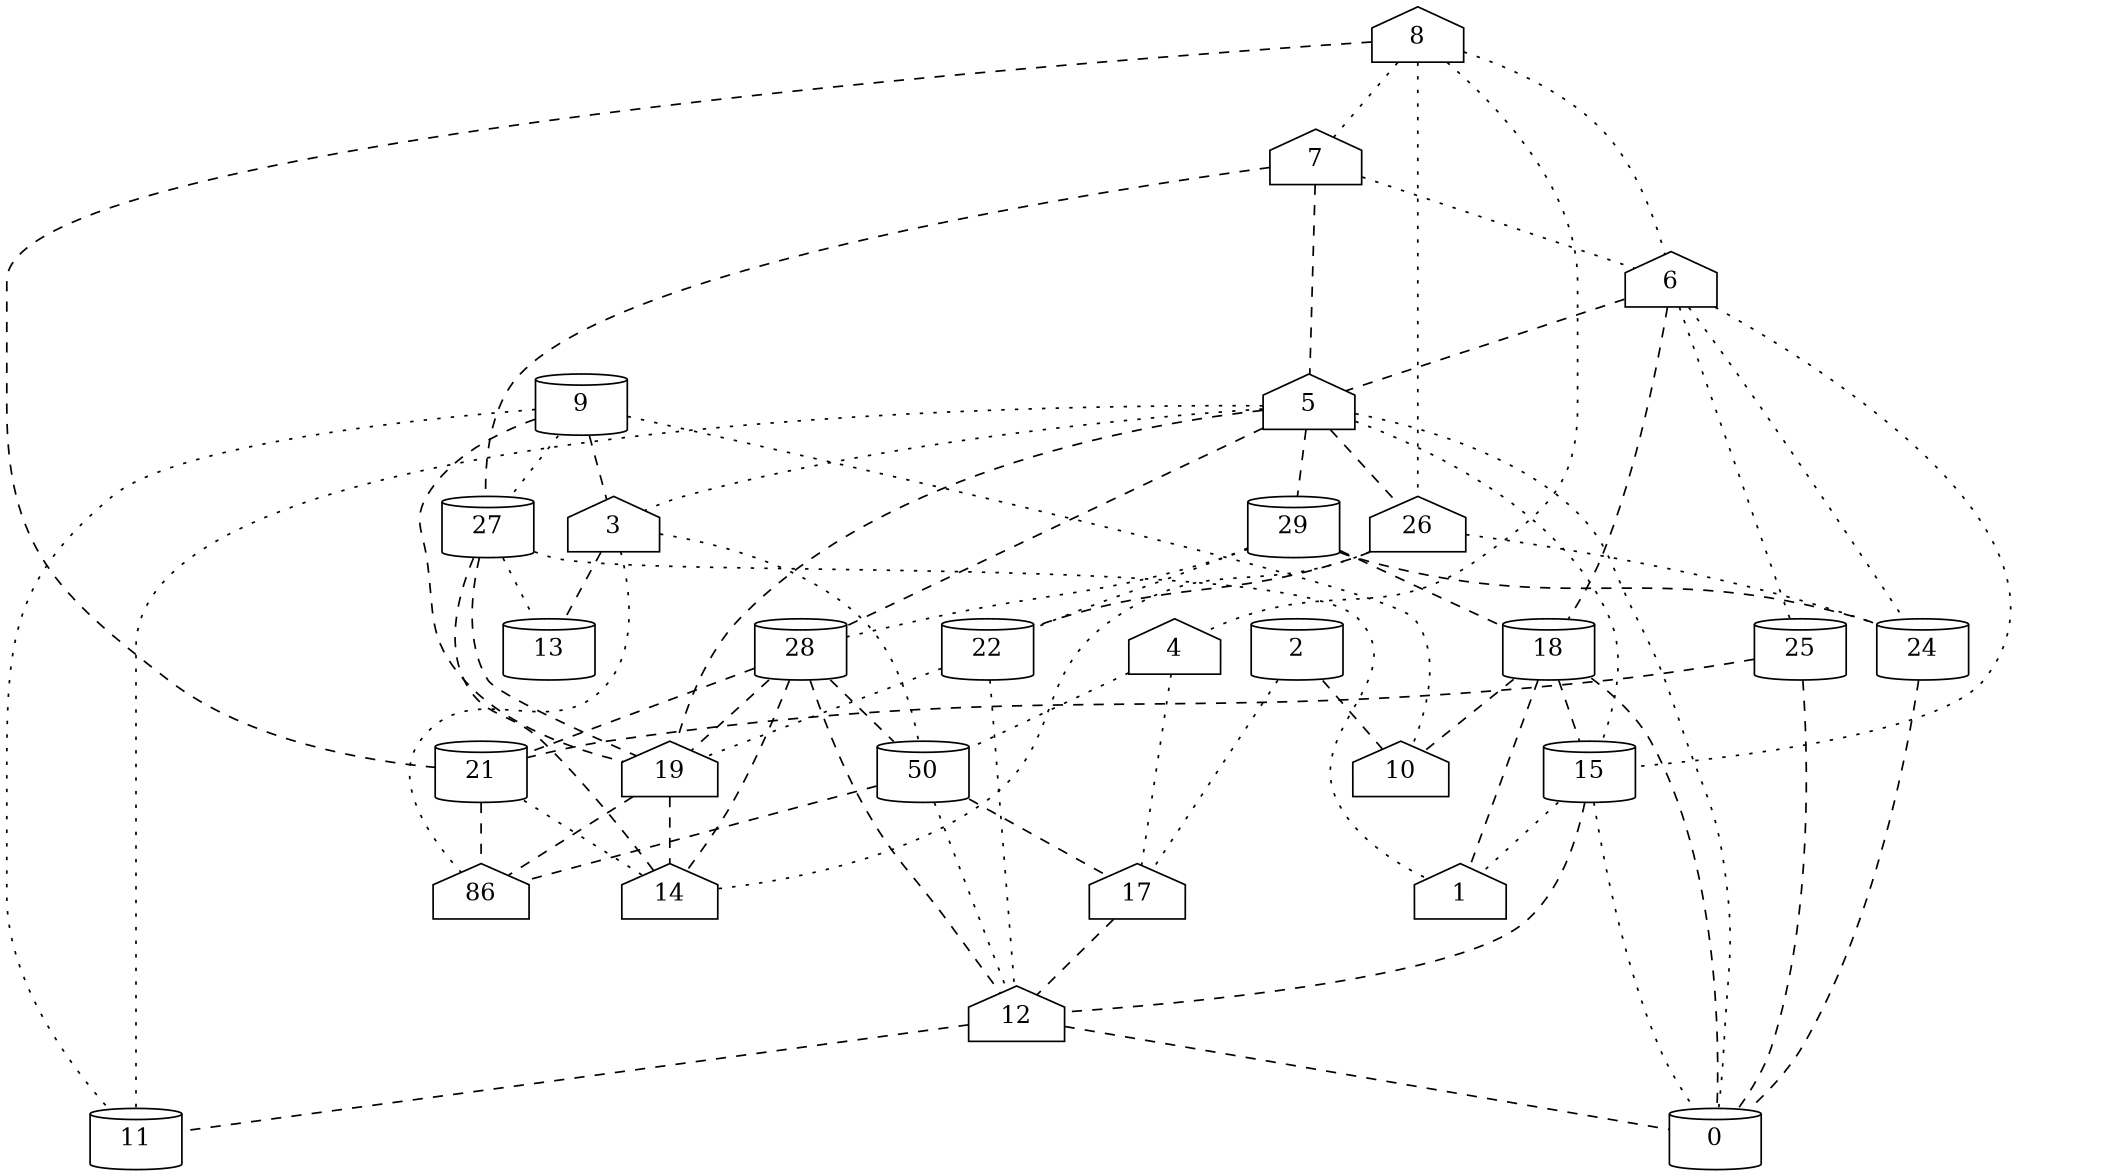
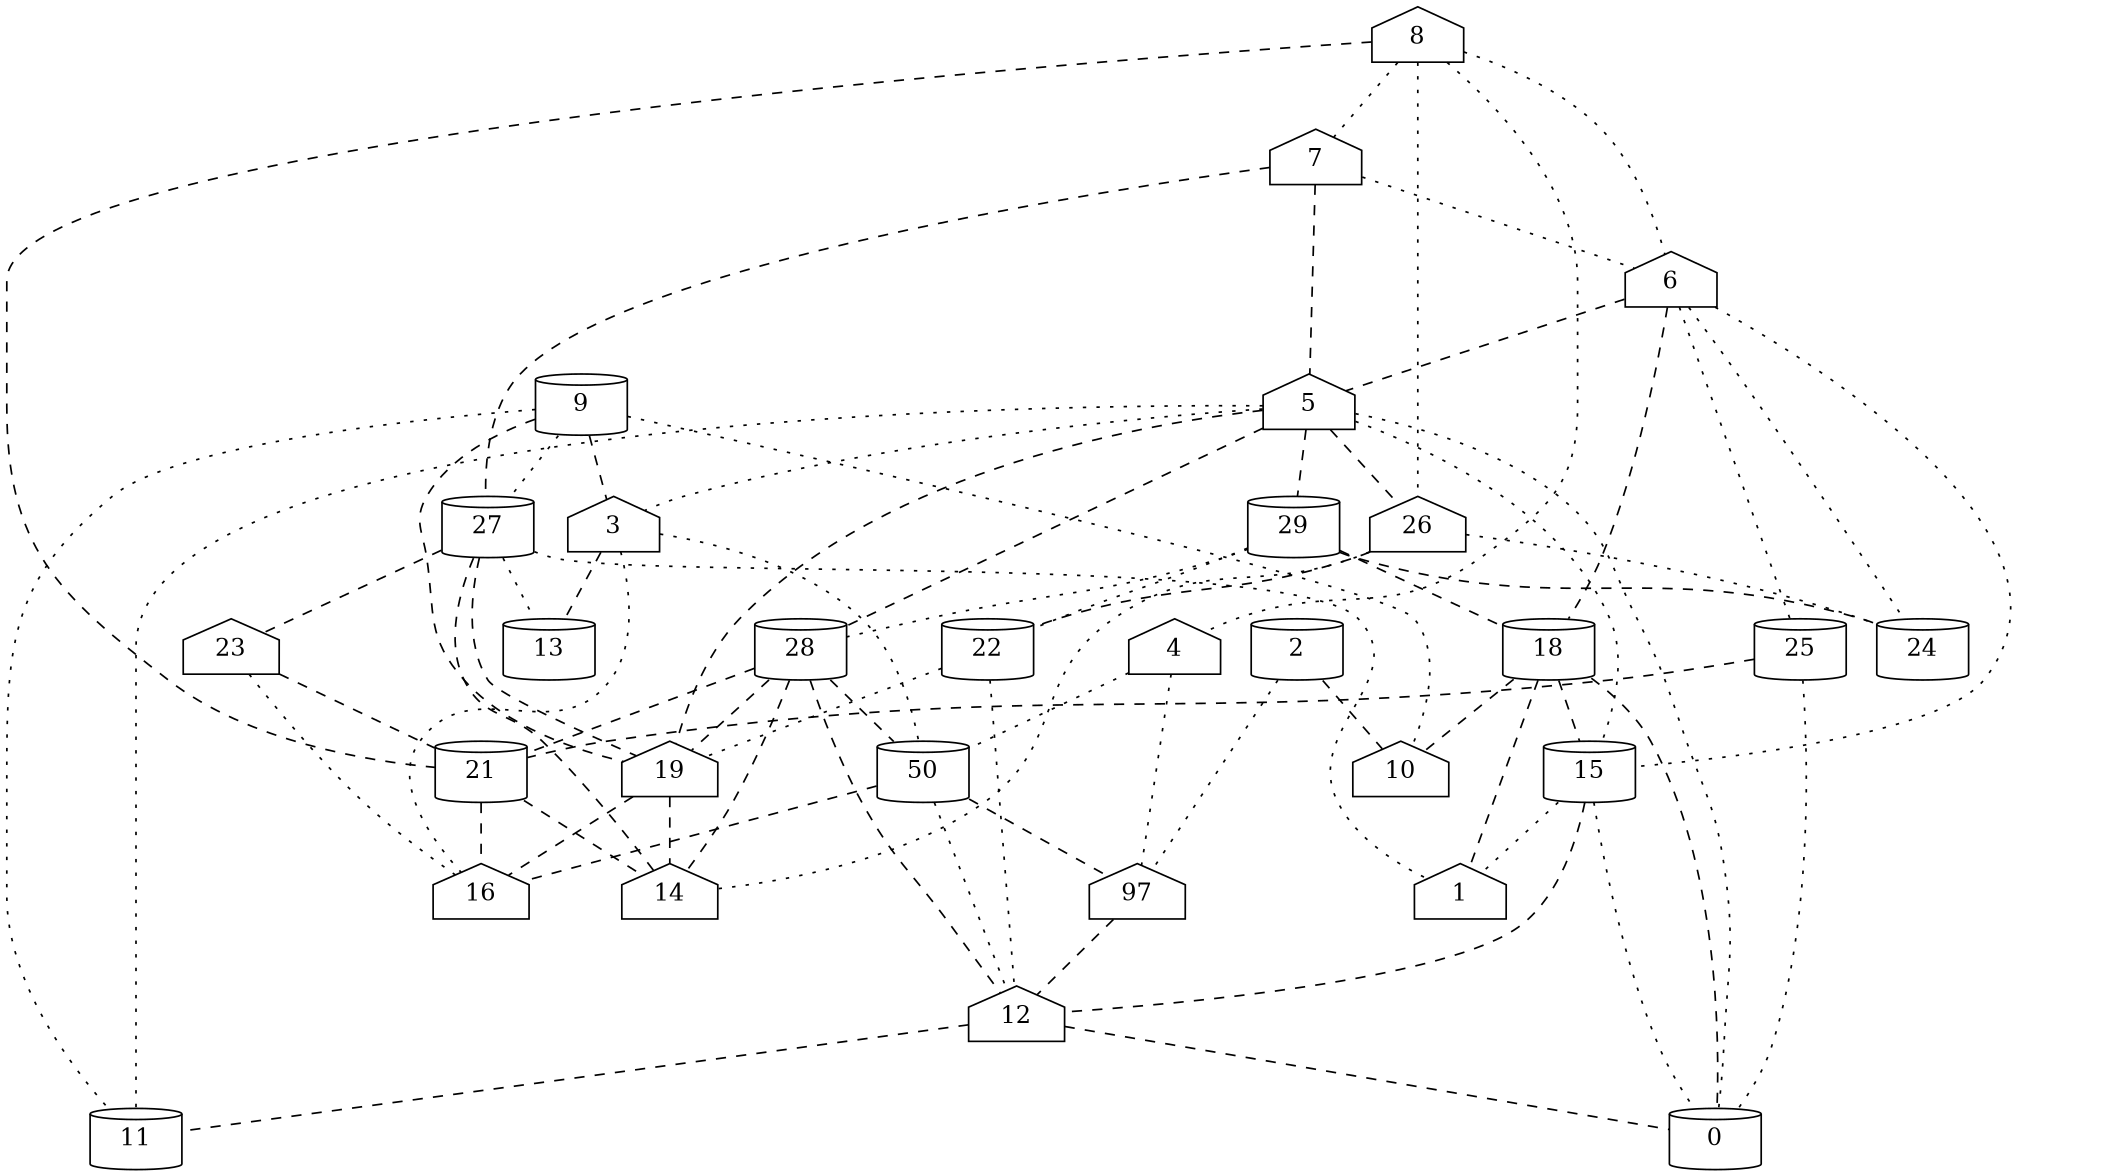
node "23": added
edge "21" -- "14": style dotted -> dashed
node "86": label "86" -> "16"
node "17": label "17" -> "97"
edge "25" -- "0": style dashed -> dotted
edge "24" -- "0": removed
